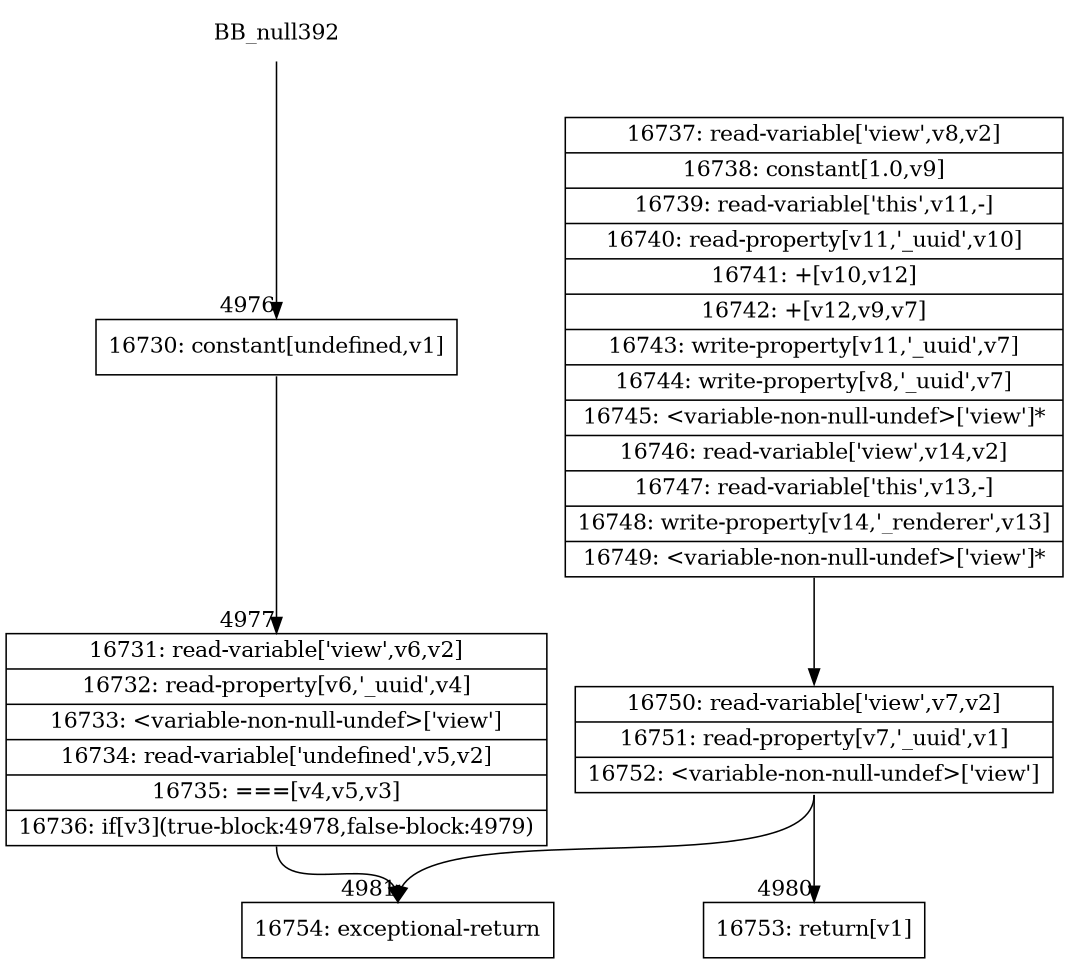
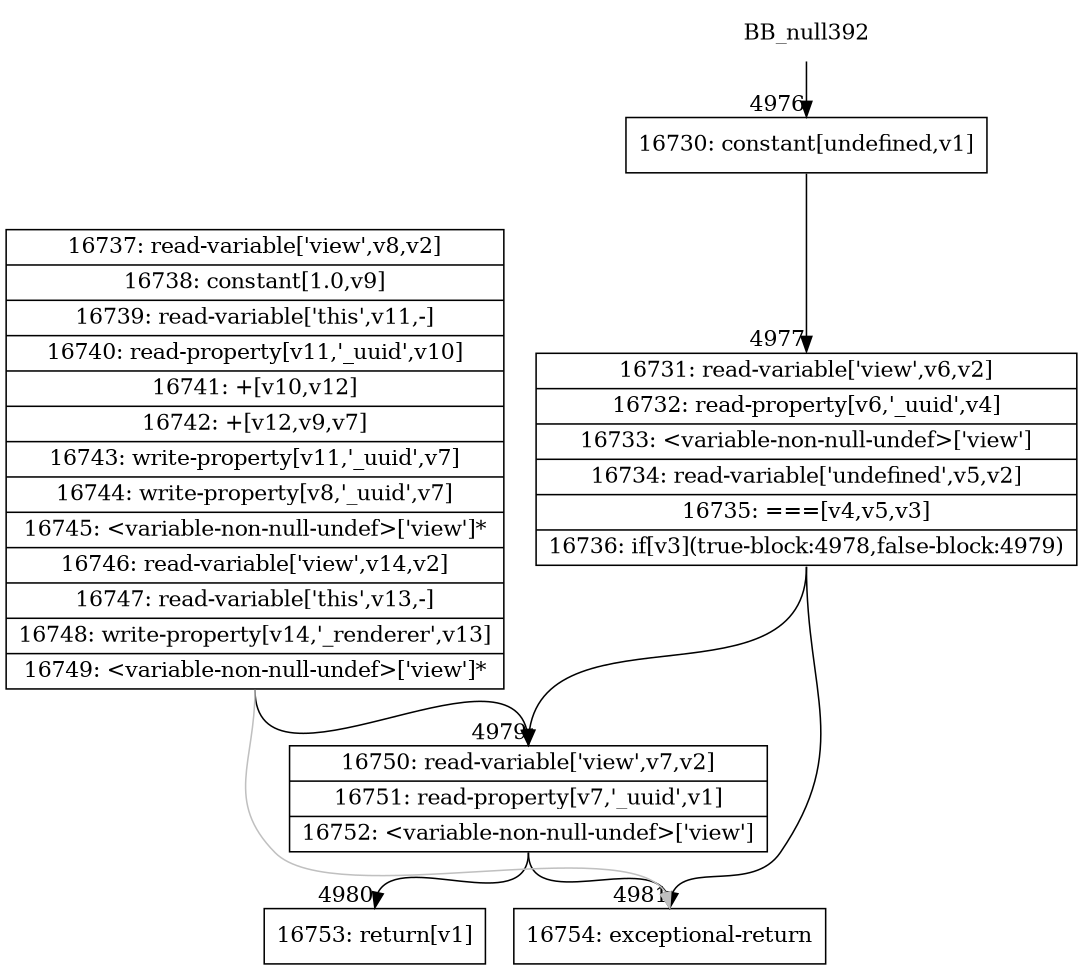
edge "16731: read-variable['view',v6,v2]" -> "16750: read-variable['view',v7,v2]": added
edge "16737: read-variable['view',v8,v2]" -> "16754: exceptional-return": added
